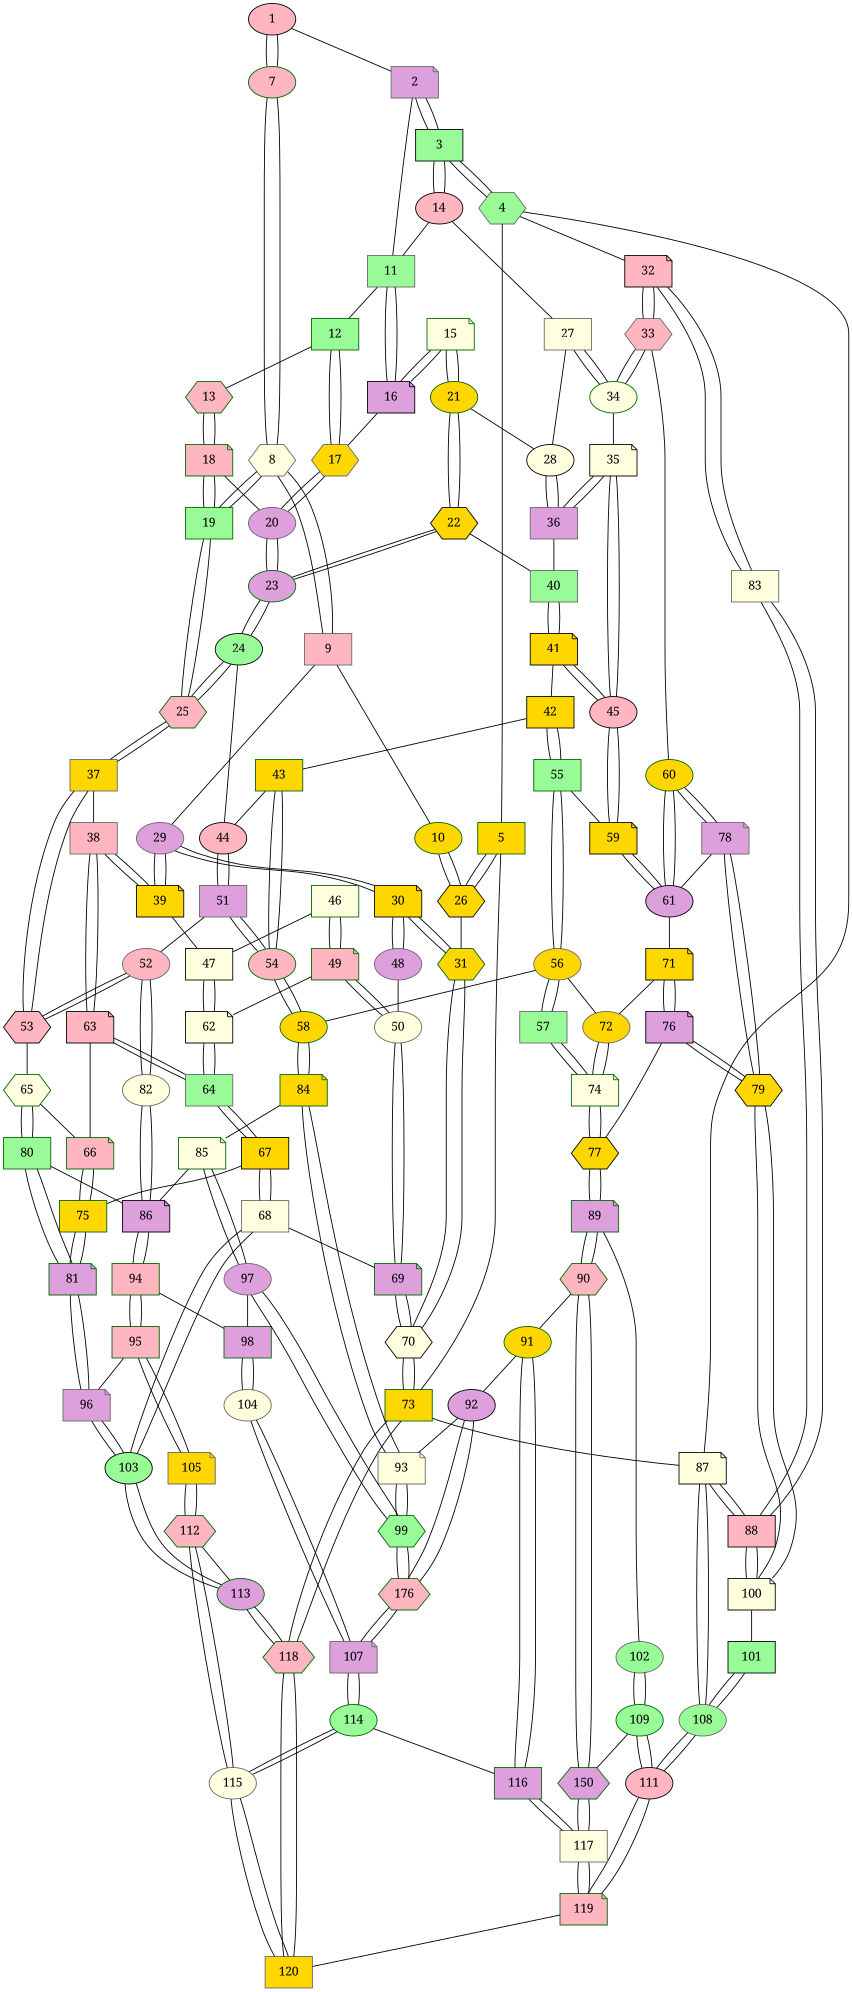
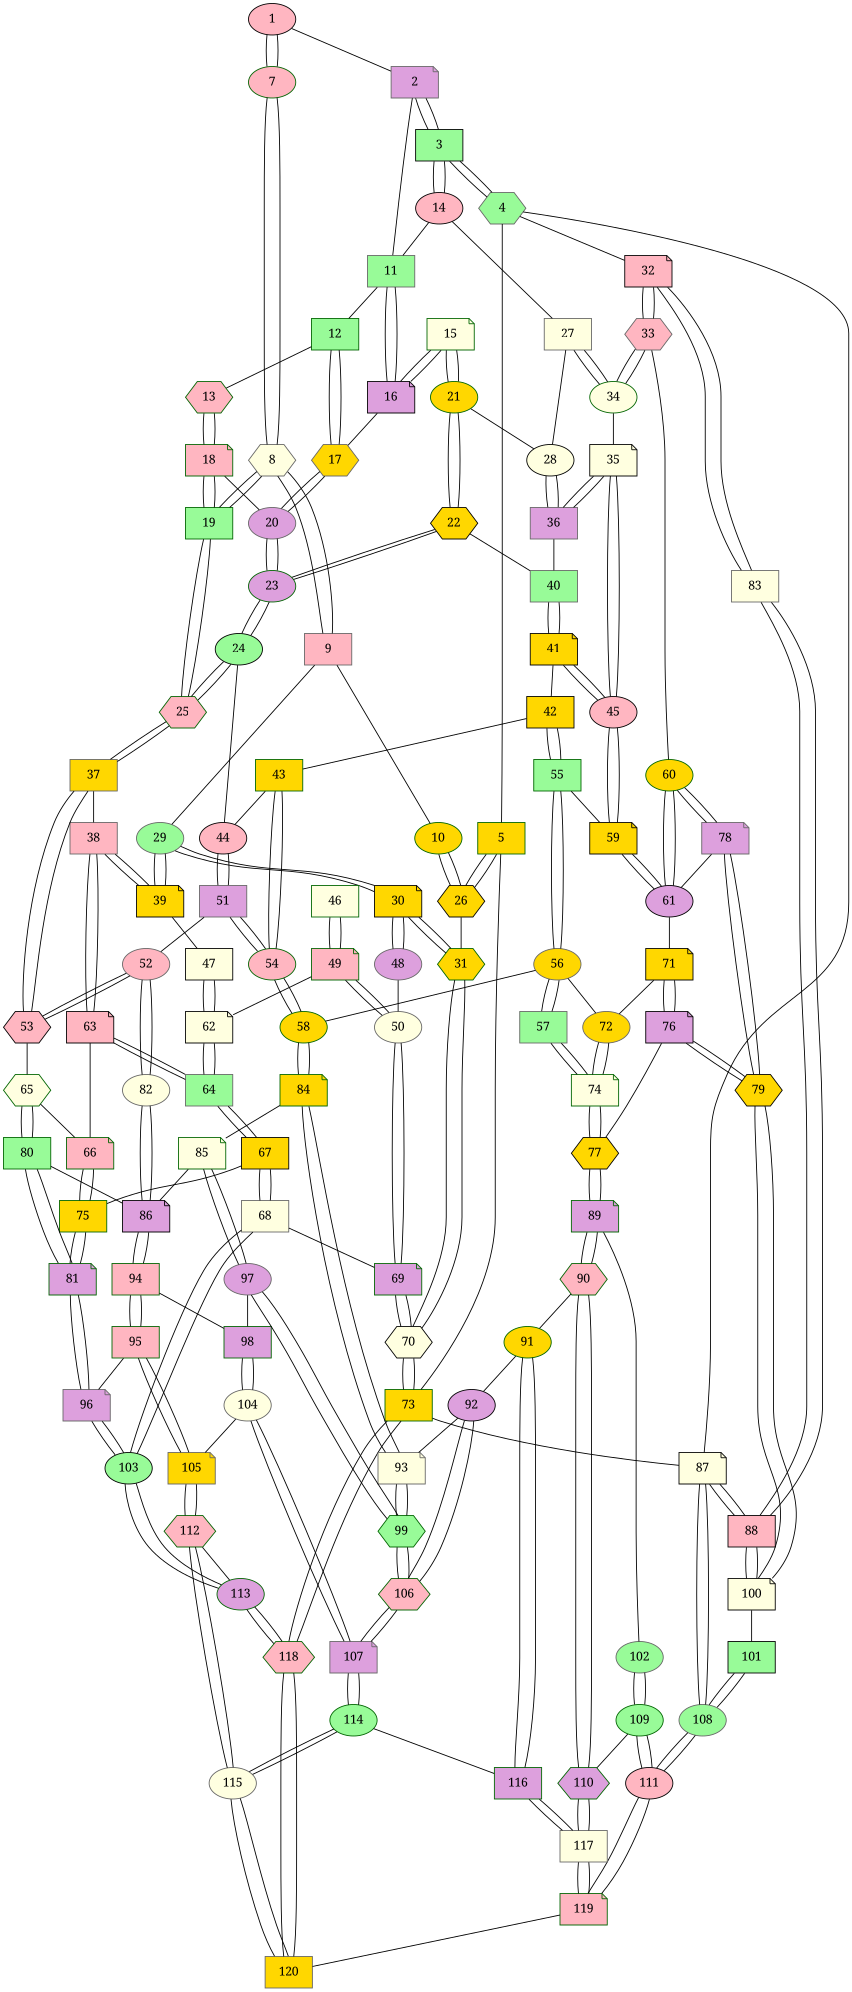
node "29": fillcolor plum -> palegreen
edge "46" -- "47": removed
edge "104" -- "105": added
node "176": label "176" -> "106"
node "150": label "150" -> "110"
